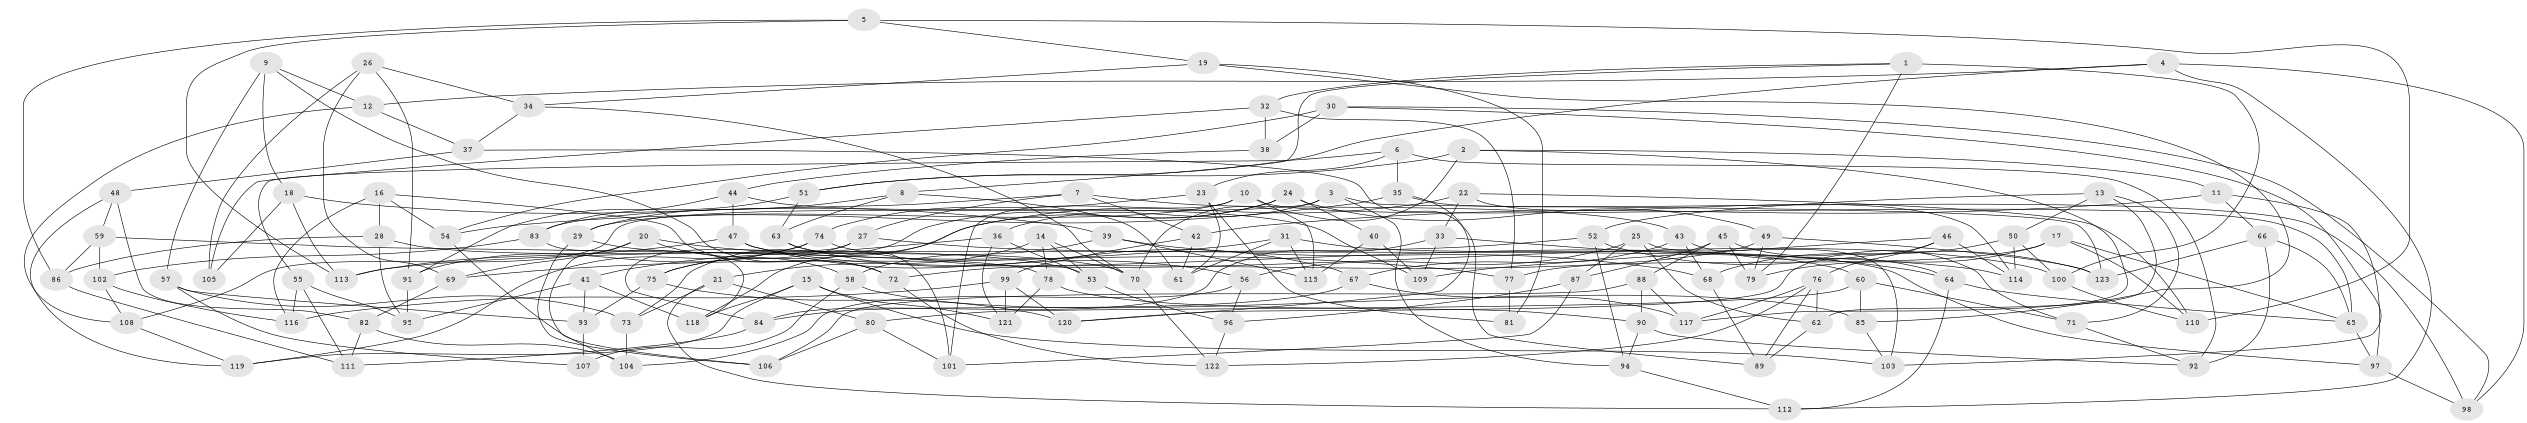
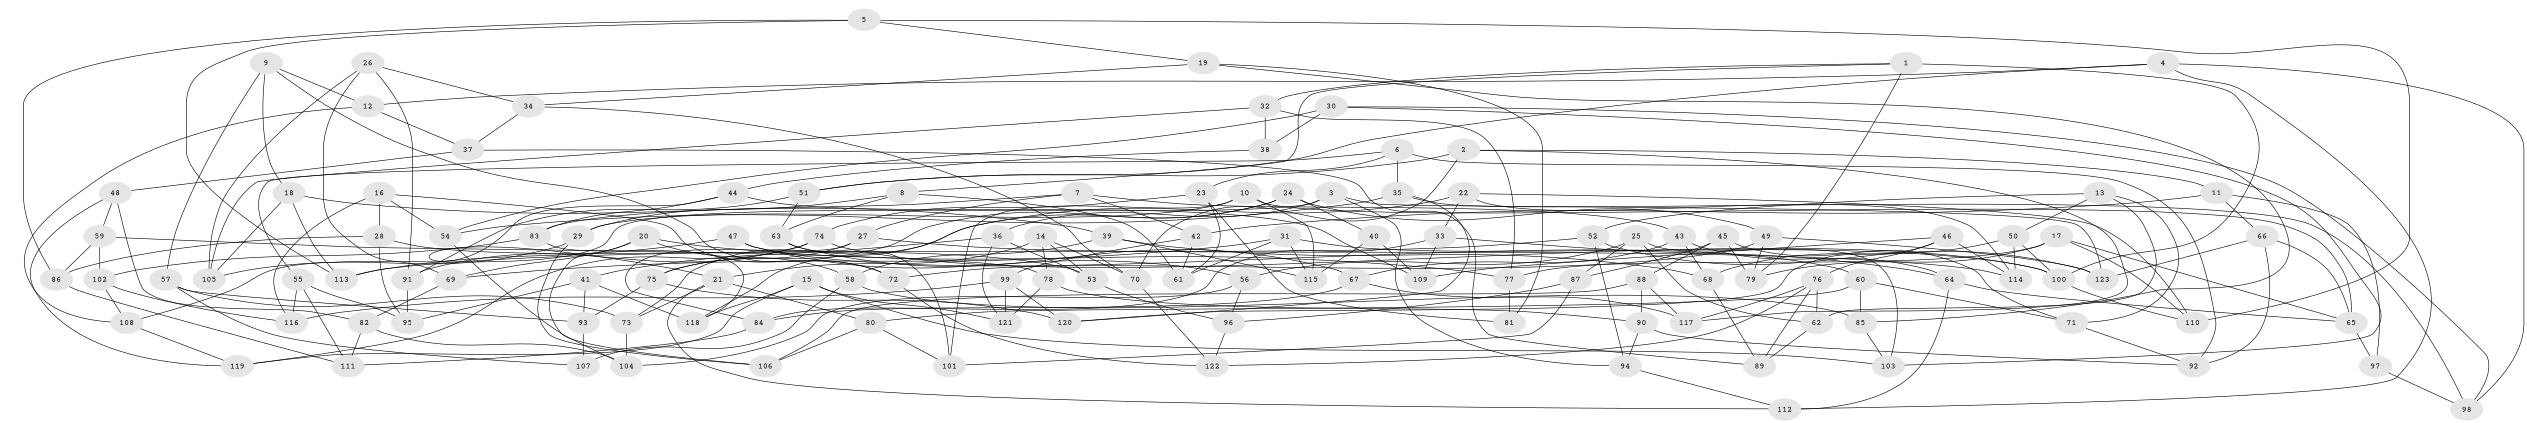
edge "44" -- "47": now "44" -- "21"
edge "29" -- "70": now "29" -- "105"
edge "31" -- "97": now "31" -- "100"
